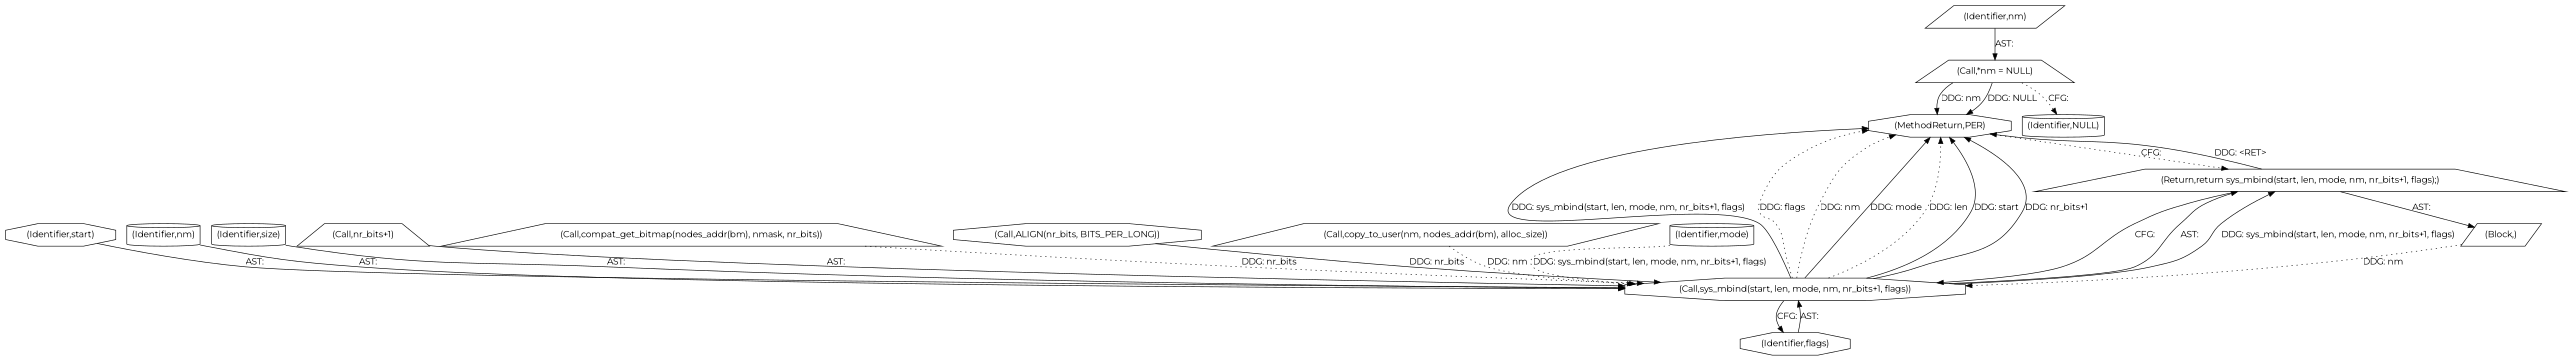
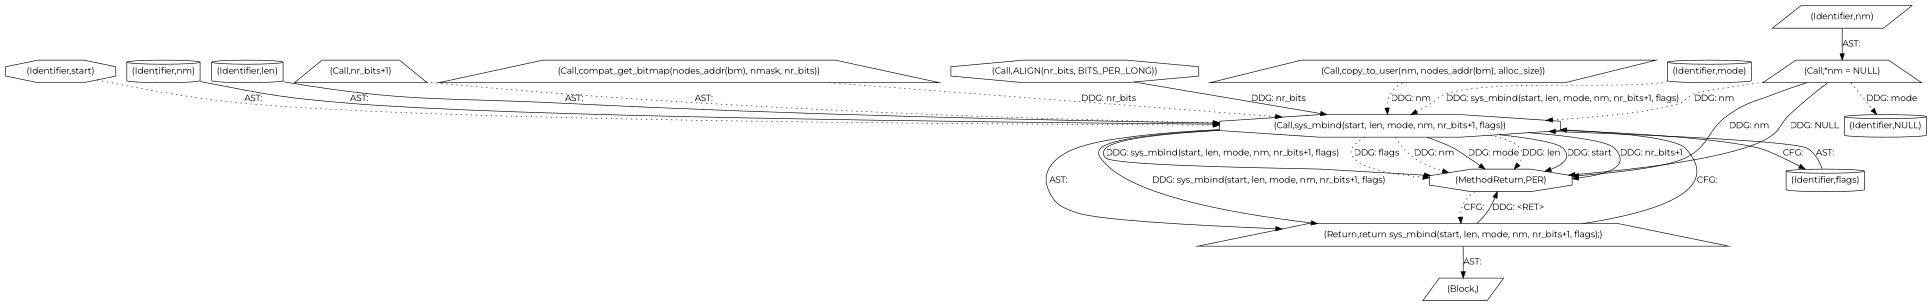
edge "(Call,*nm = NULL)" -> "(Identifier,NULL)": label "CFG: " -> "DDG: mode"
node "(Identifier,size)": label "(Identifier,size)" -> "(Identifier,len)"
edge "(Call,nr_bits+1)" -> "(Call,sys_mbind(start, len, mode, nm, nr_bits+1, flags))": style solid -> dotted
edge "(Block,)" -> "(Call,sys_mbind(start, len, mode, nm, nr_bits+1, flags))": now "(Call,*nm = NULL)" -> "(Call,sys_mbind(start, len, mode, nm, nr_bits+1, flags))"
edge "(Identifier,start)" -> "(Call,sys_mbind(start, len, mode, nm, nr_bits+1, flags))": style solid -> dotted
node "(Identifier,flags)": shape octagon -> cylinder
